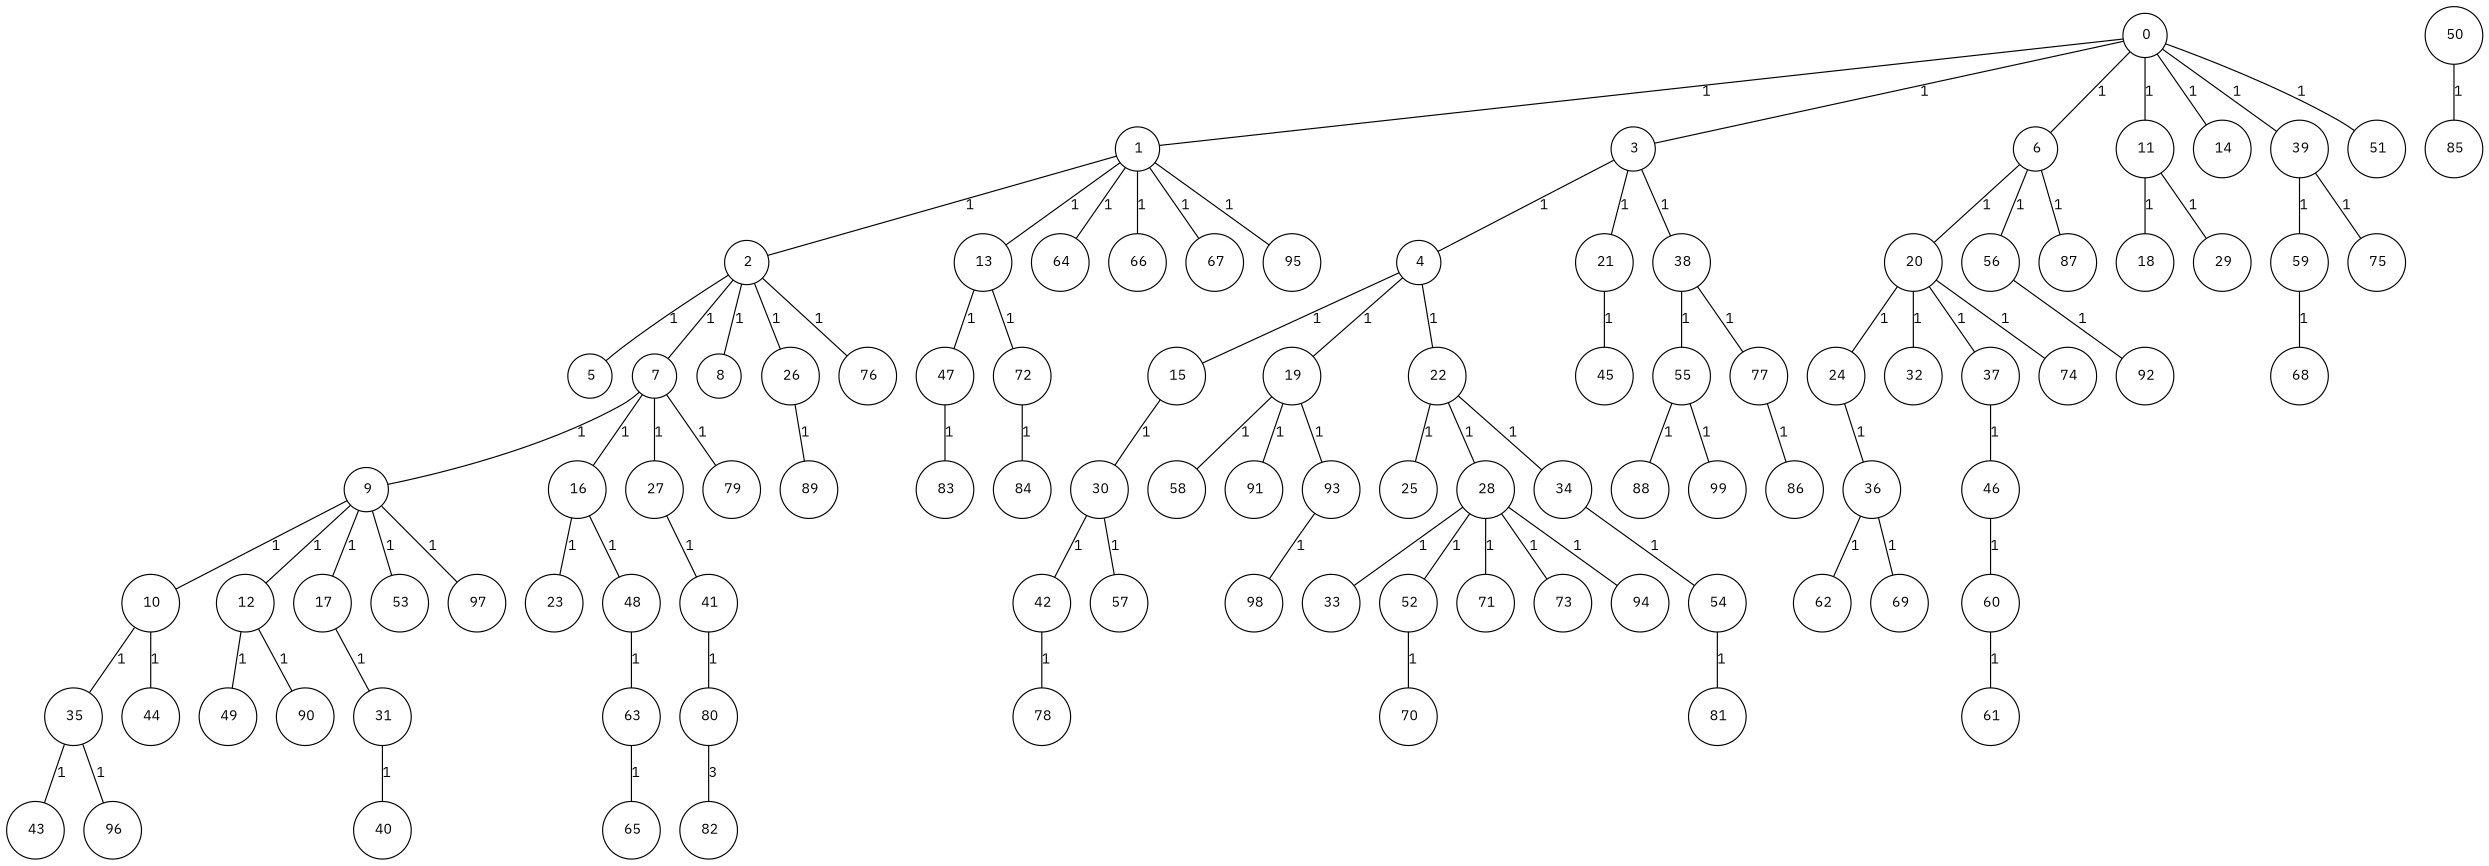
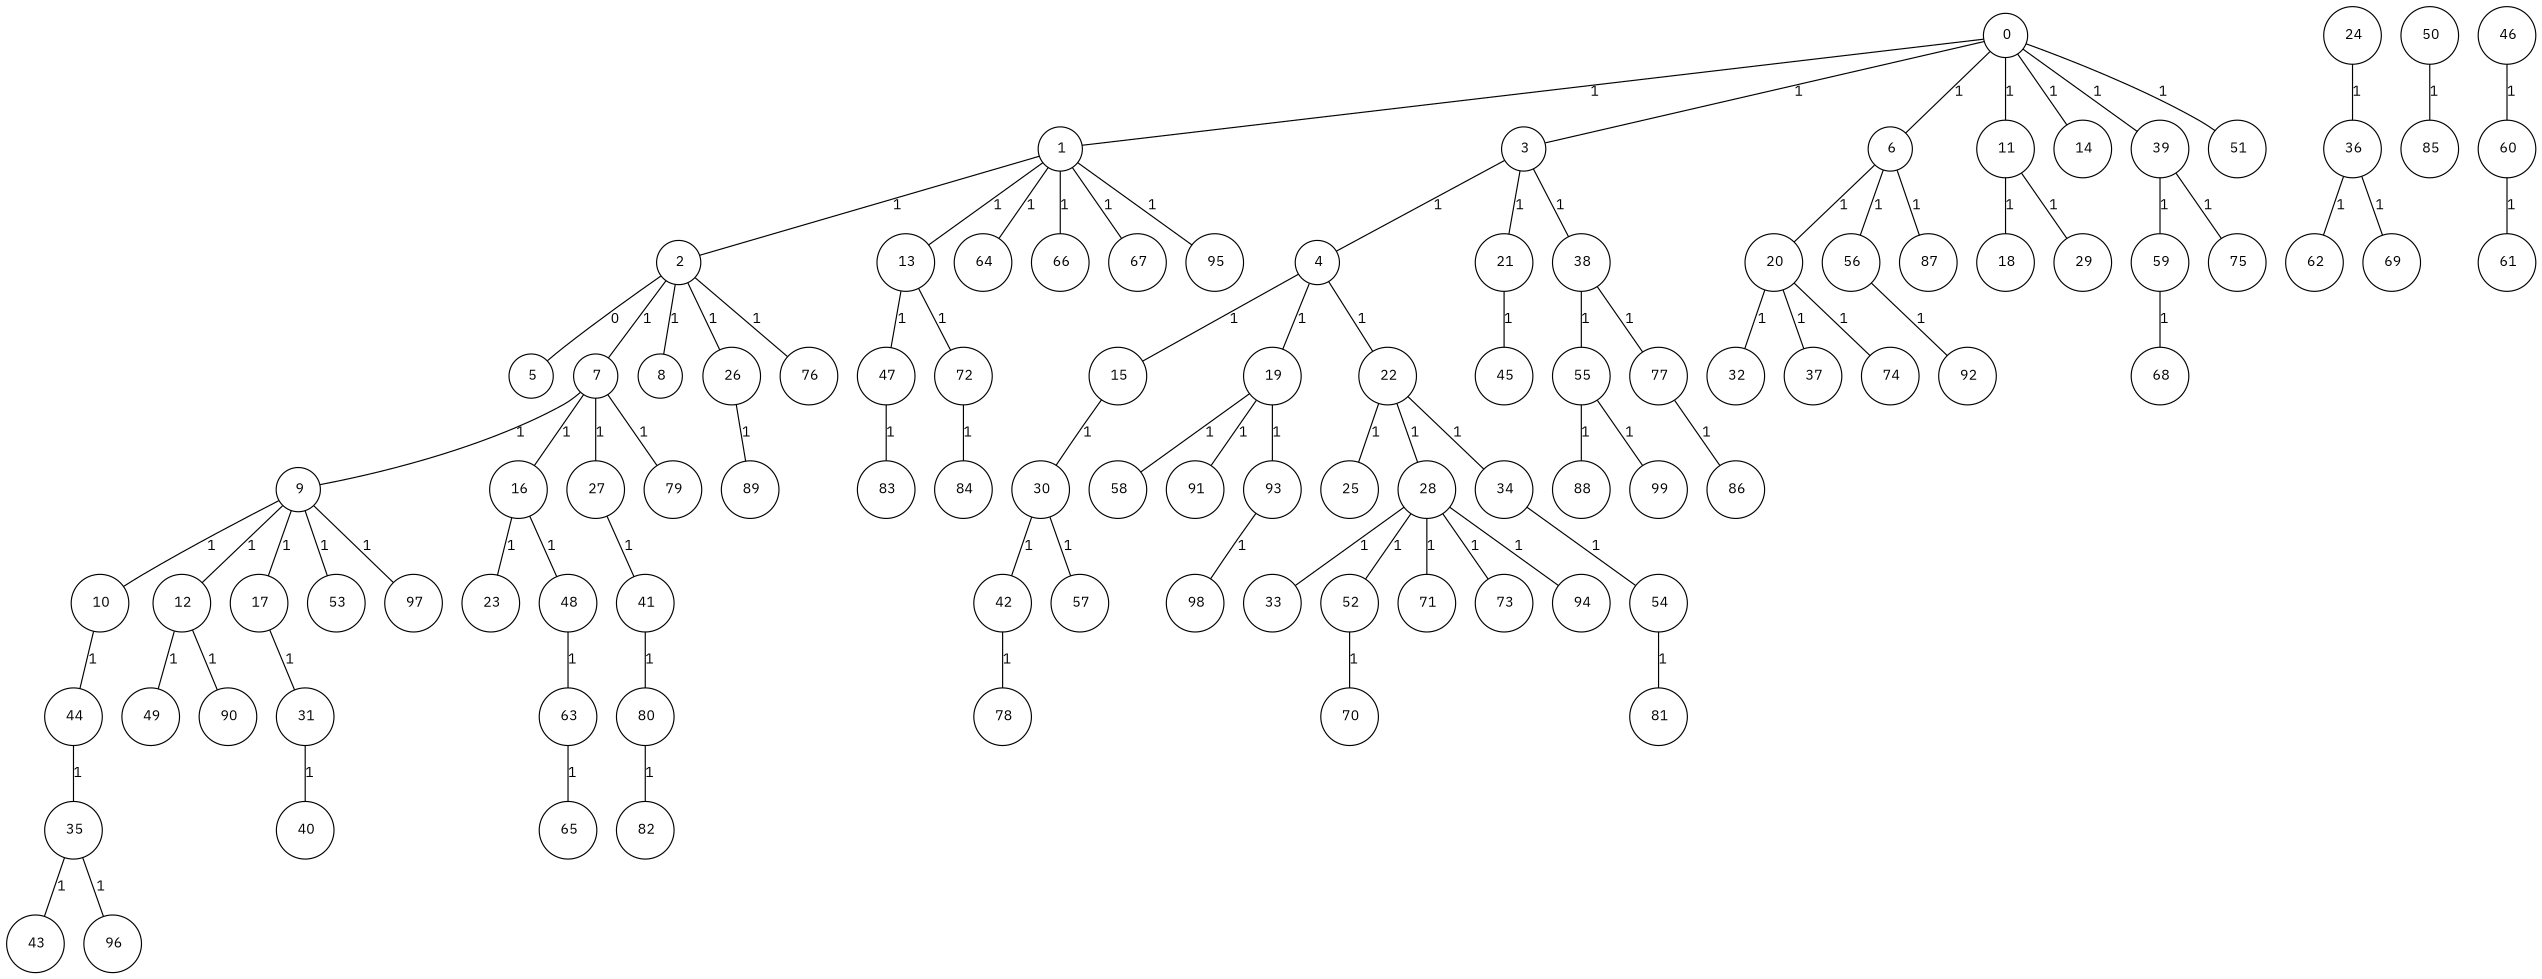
edge "2" -- "5": label "1" -> "0"
edge "20" -- "24": removed, label "1"
edge "37" -- "46": removed, label "1"
edge "10" -- "35": now "44" -- "35"
edge "80" -- "82": label "3" -> "1"
